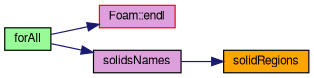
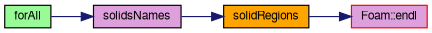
edge "forAll" -> "Foam::endl": now "solidRegions" -> "Foam::endl"
